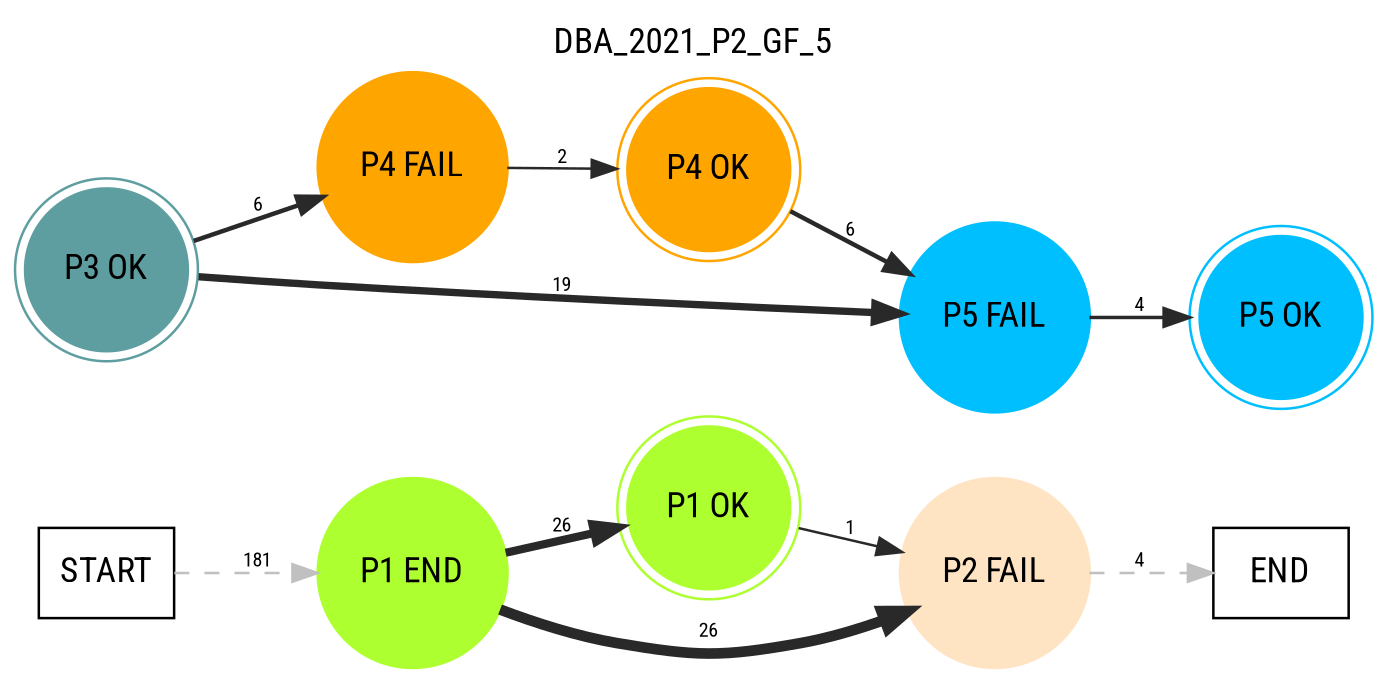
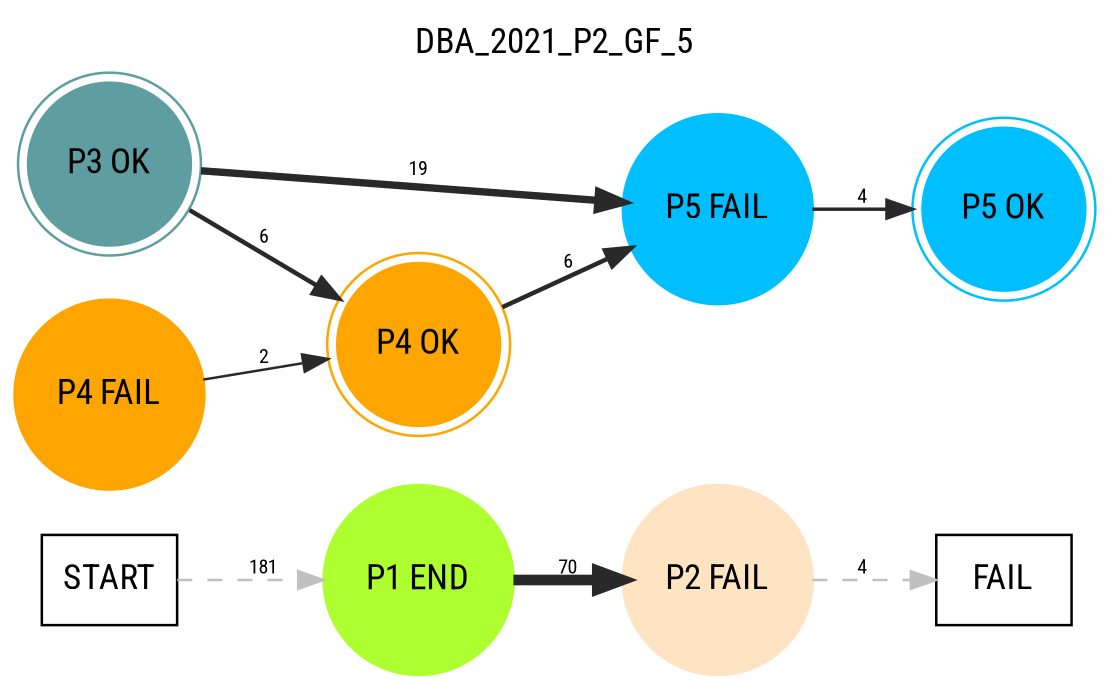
edge "P3 OK" -> "P4 FAIL": now "P3 OK" -> "P4 OK"
node "P1 OK": removed
node "END": label "END" -> "FAIL"
edge "P1 END" -> "P2 FAIL": label "26" -> "70"
